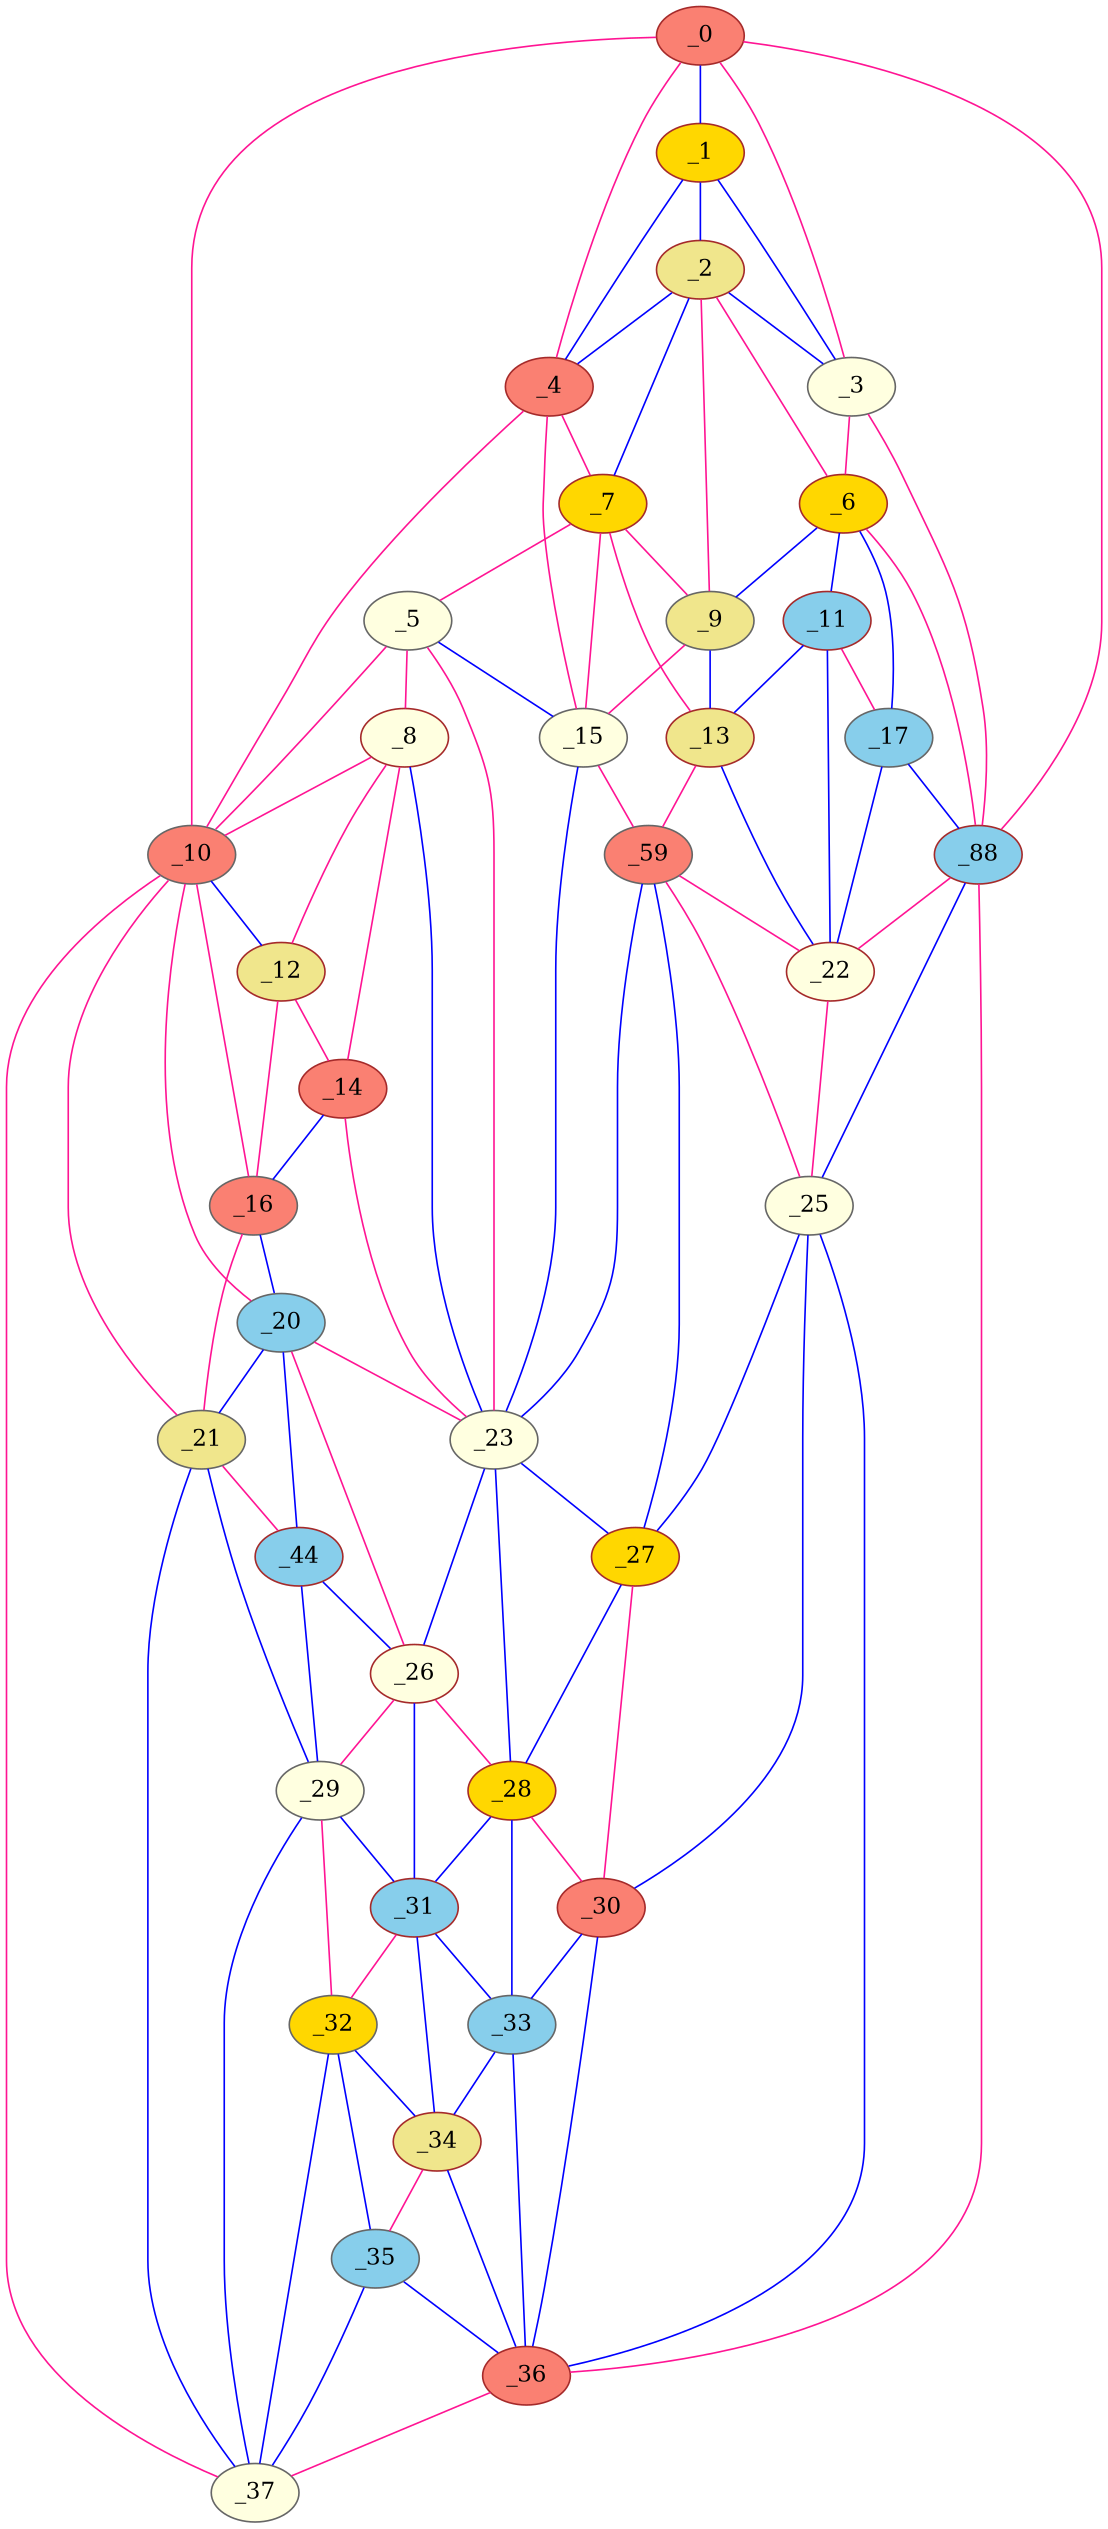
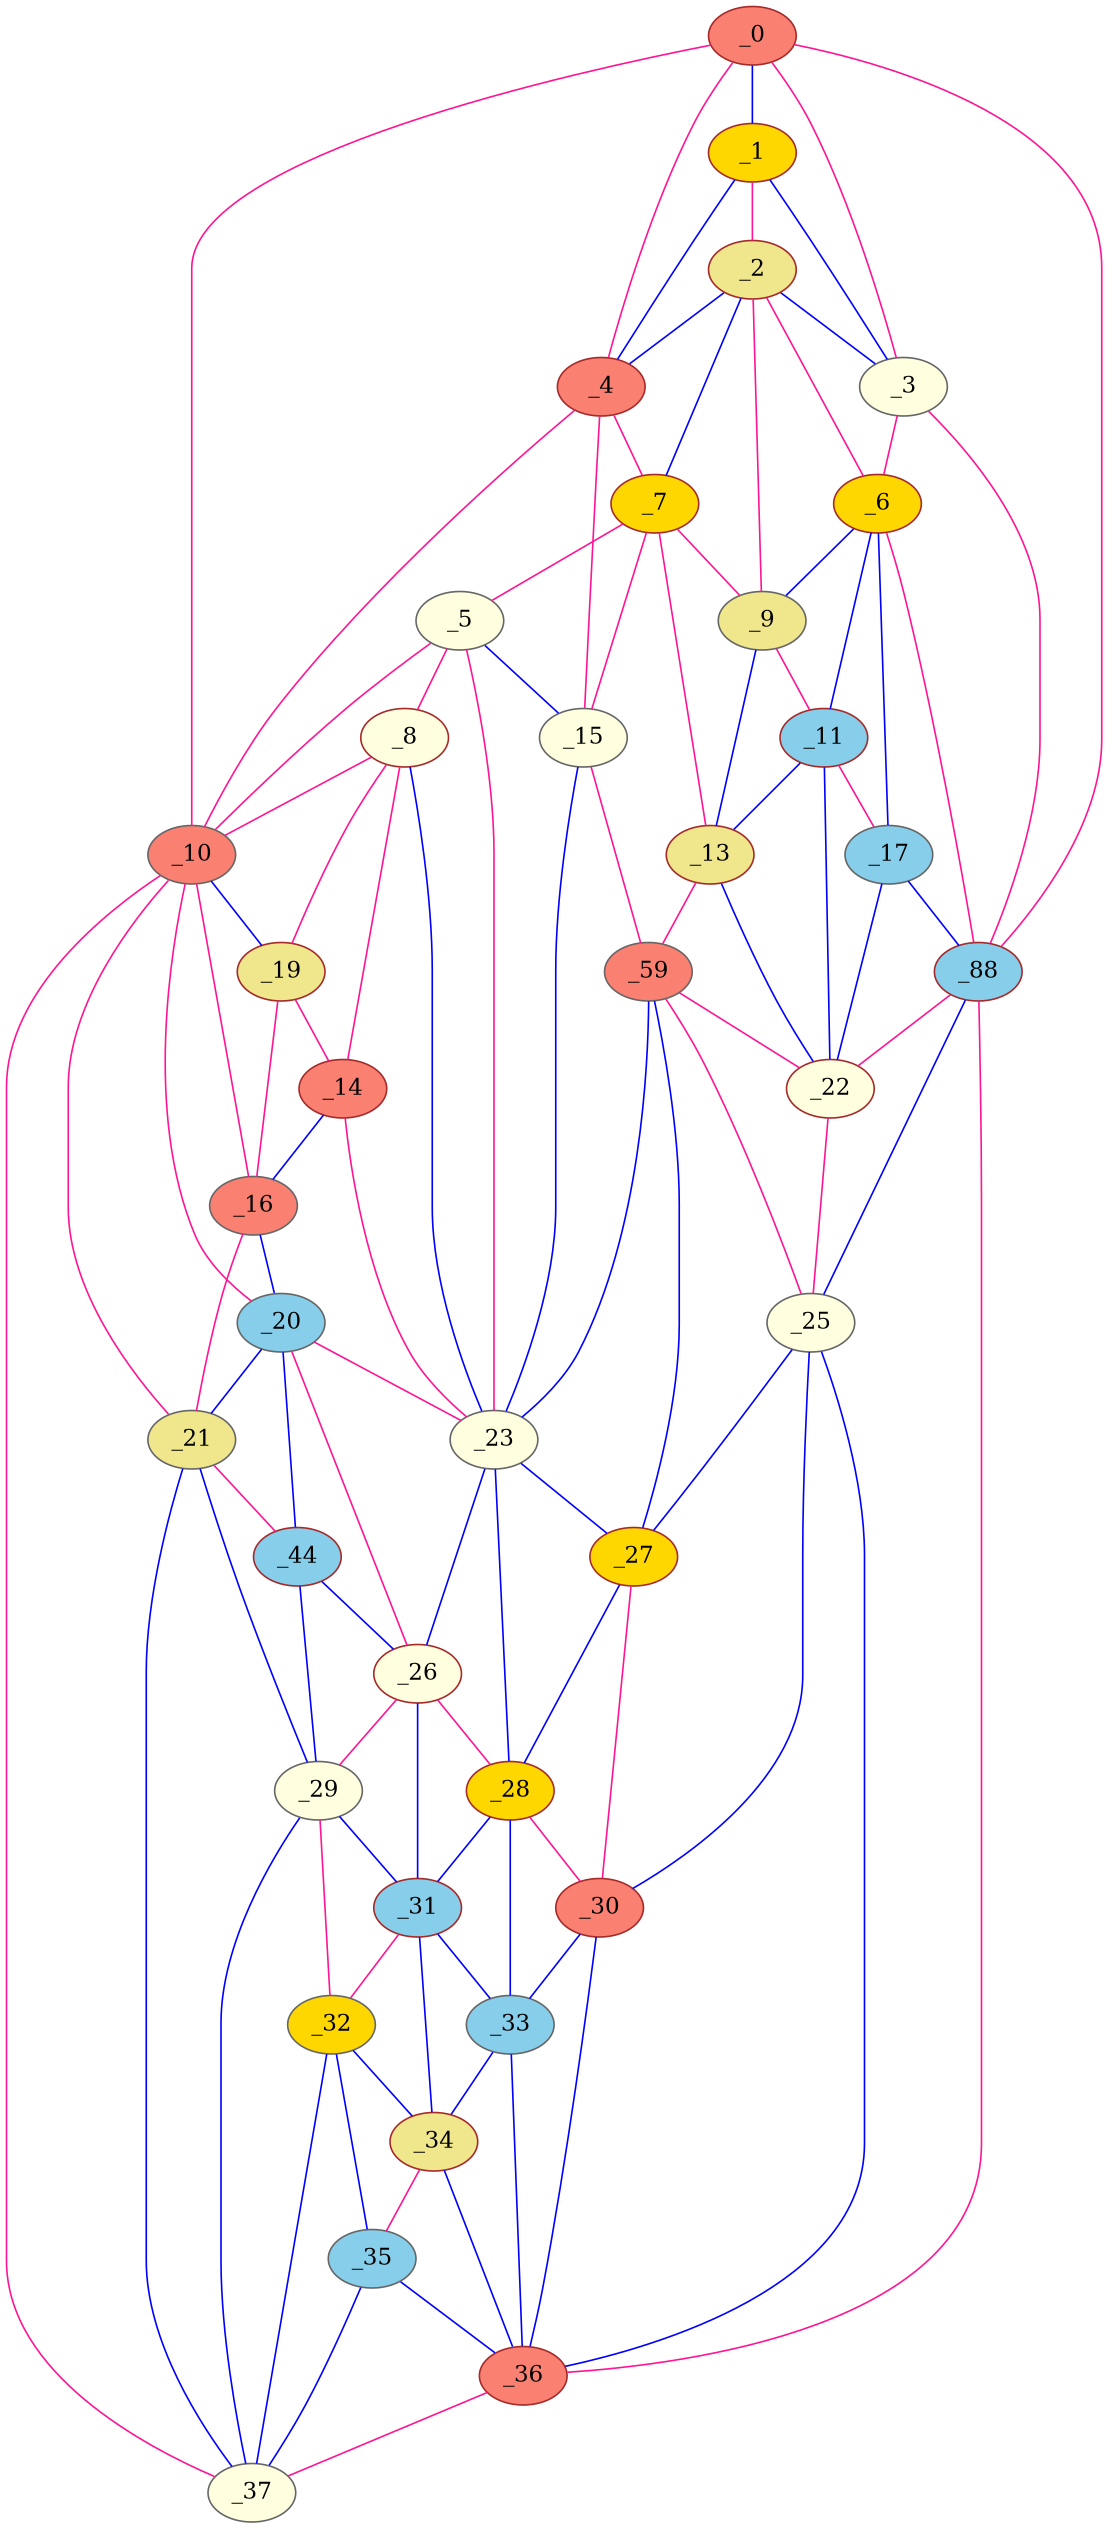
edge "_1" -- "_2": color blue -> deeppink
edge "_9" -- "_15": now "_9" -- "_11"
node "_12": label "_12" -> "_19"
